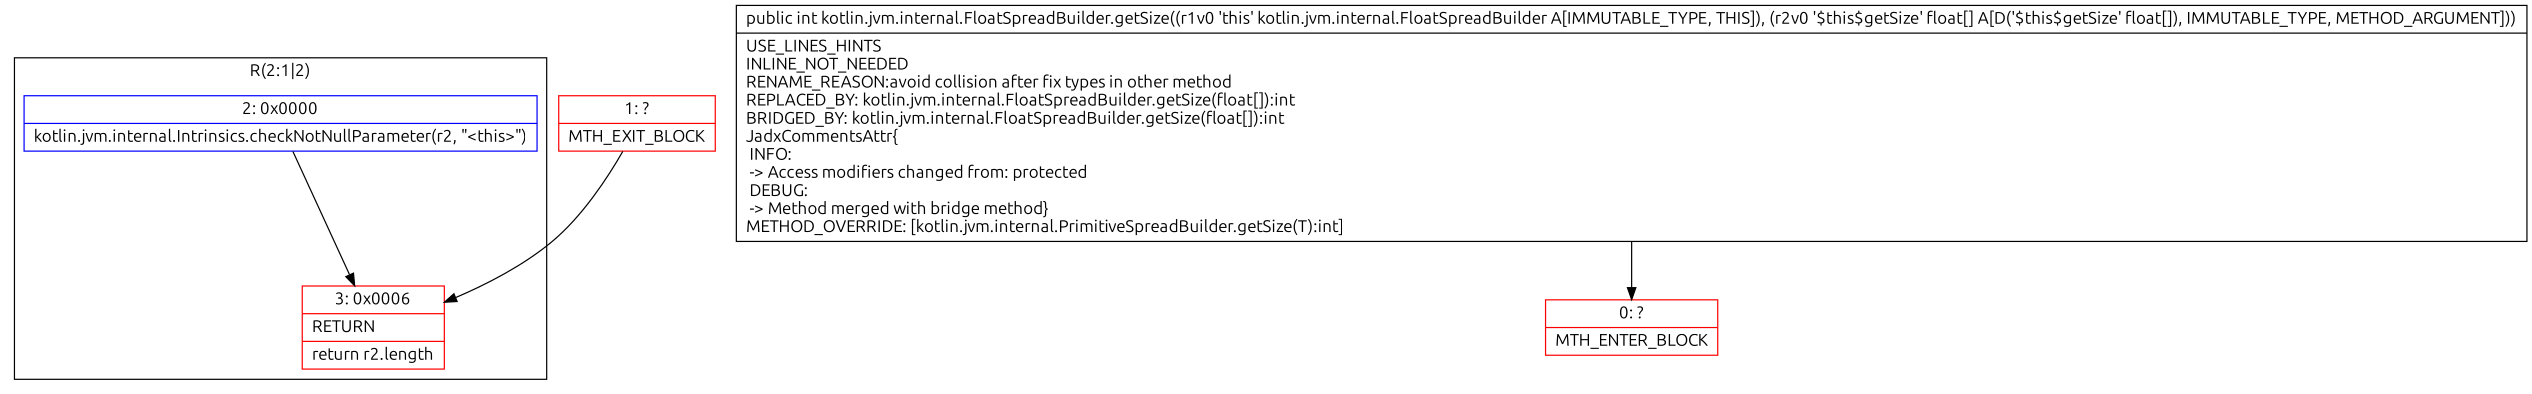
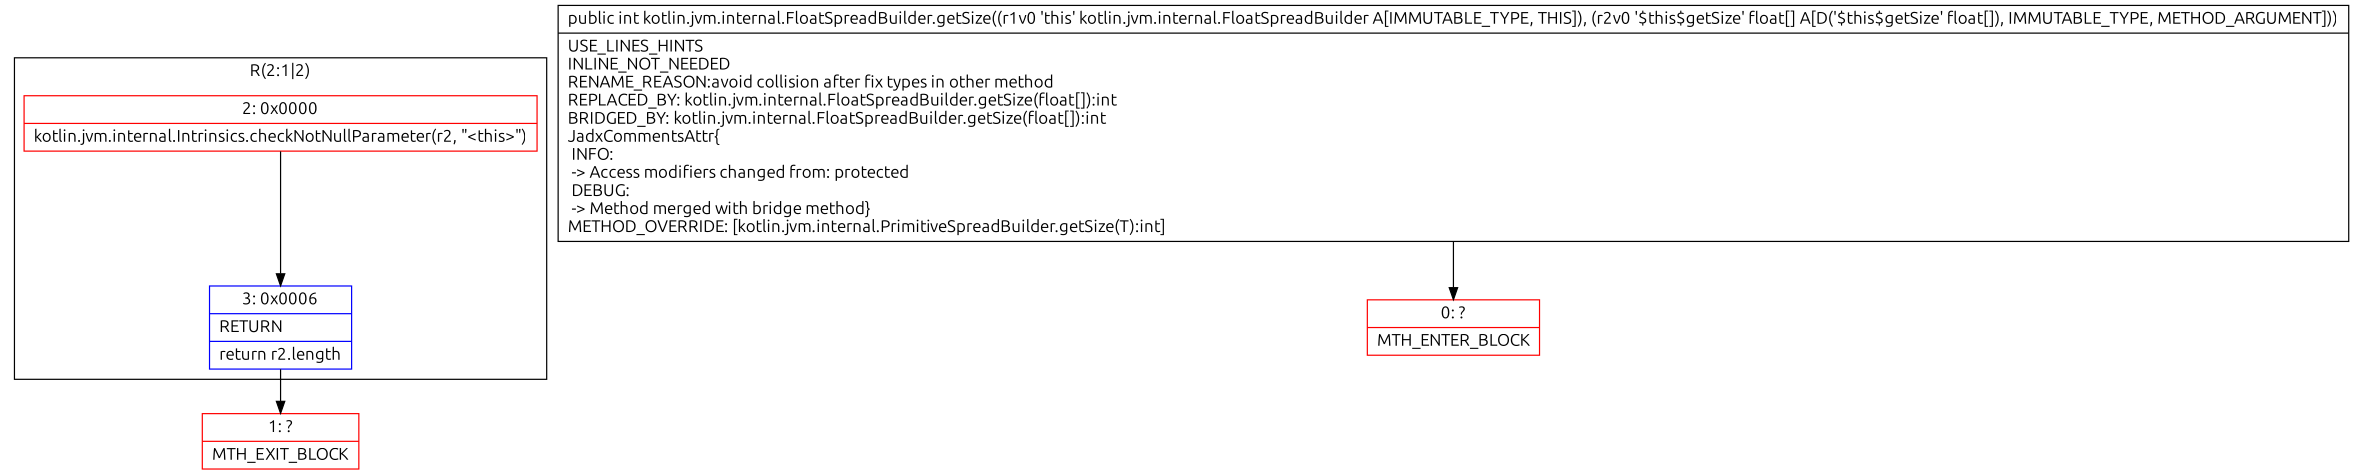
node "2: 0x0000": color blue -> red
edge "1: ?" -> "3: 0x0006": reversed
node "3: 0x0006": color red -> blue
